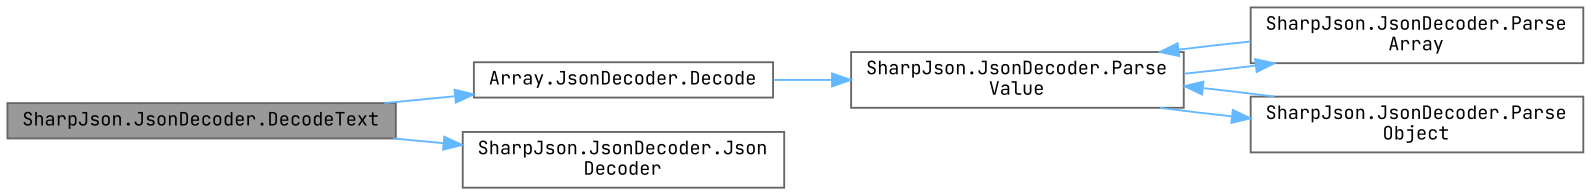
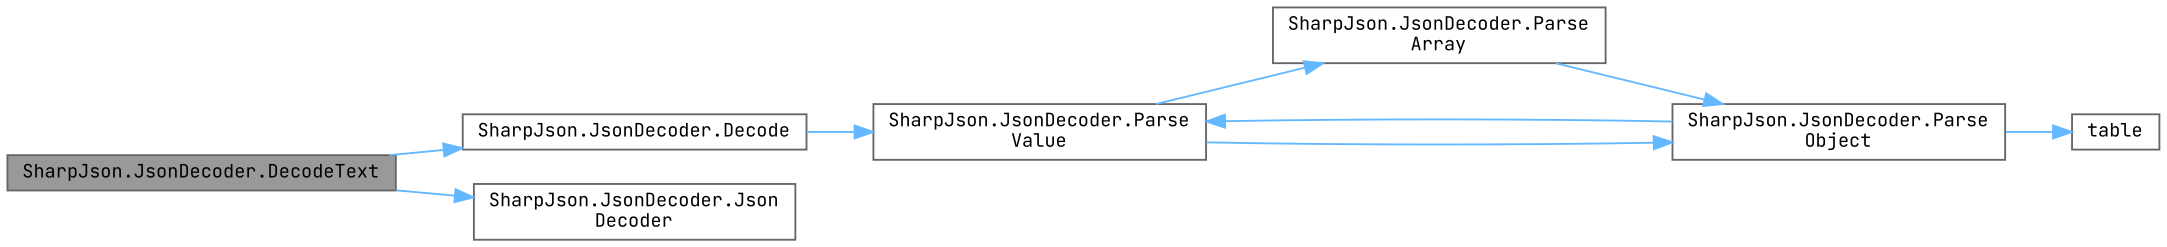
edge "SharpJson.JsonDecoder.Parse Array" -> "SharpJson.JsonDecoder.Parse Value": now "SharpJson.JsonDecoder.Parse Array" -> "SharpJson.JsonDecoder.Parse Object"
node "Array.JsonDecoder.Decode": label "Array.JsonDecoder.Decode" -> "SharpJson.JsonDecoder.Decode"
node "table": added
